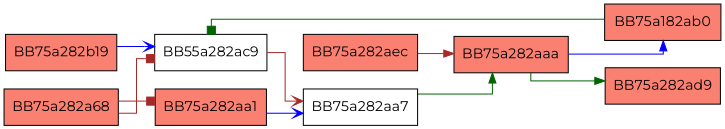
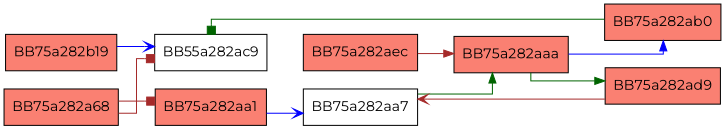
node "BB75a182ab0": label "BB75a182ab0" -> "BB75a282ab0"
edge "BB55a282ac9" -> "BB75a282aa7": now "BB75a282ad9" -> "BB75a282aa7"
